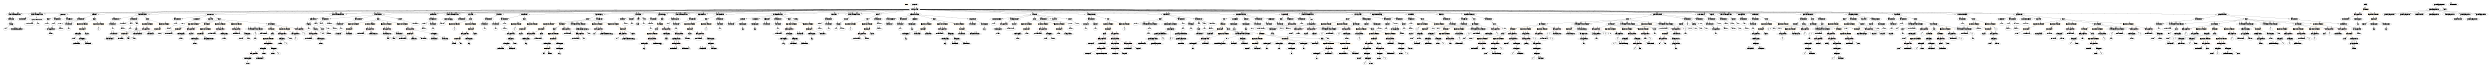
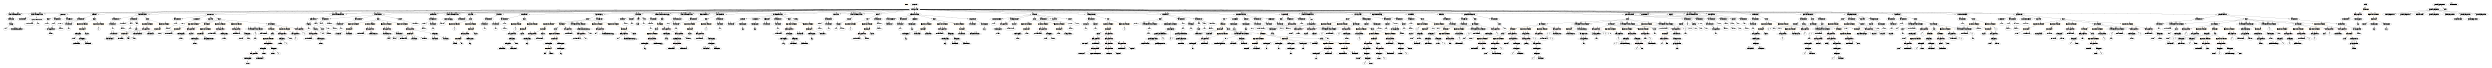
node "play_tmstmp38": label "play_tmstmp38" -> "confirmTransaction_tmstmp38"
